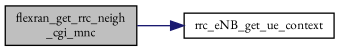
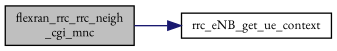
node "flexran_get_rrc_neigh _cgi_mnc": label "flexran_get_rrc_neigh _cgi_mnc" -> "flexran_rrc_rrc_neigh _cgi_mnc"
